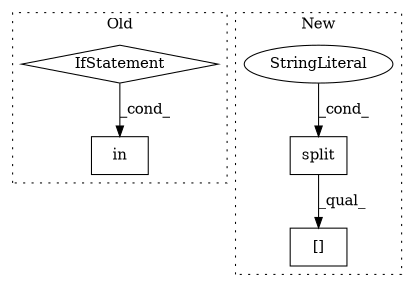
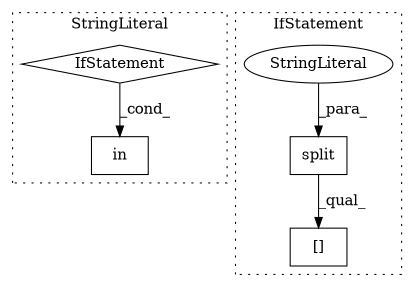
cluster "Old": label "Old" -> "StringLiteral"
cluster "New": label "New" -> "IfStatement"
edge "StringLiteral" -> "split": label "_cond_" -> "_para_"
